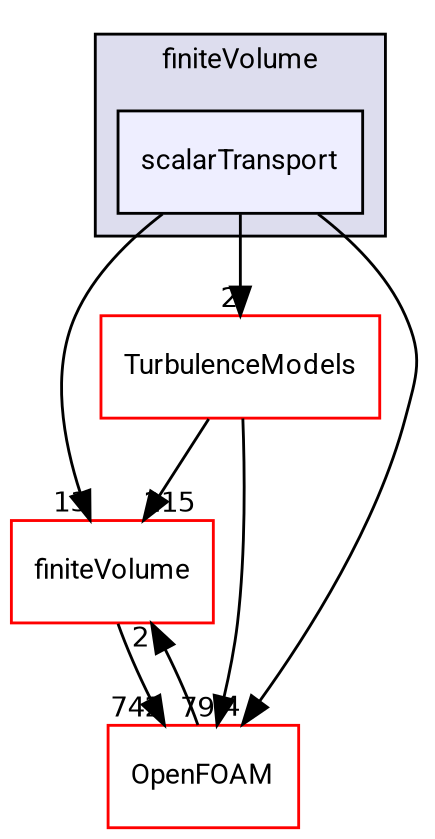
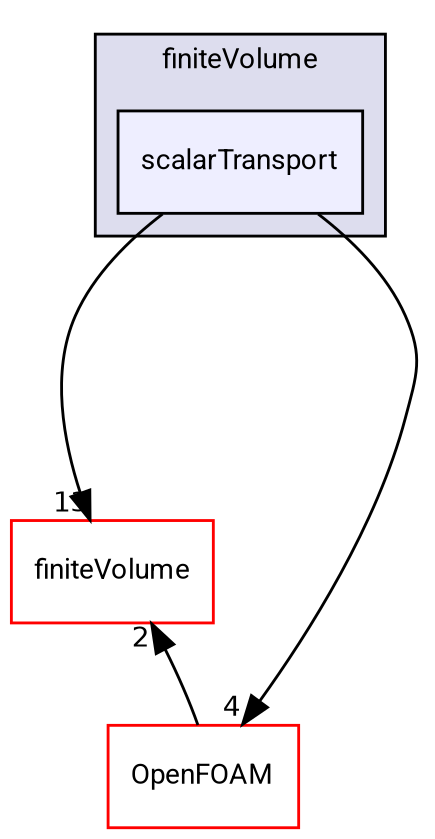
node "TurbulenceModels": removed
edge "finiteVolume" -> "OpenFOAM": removed
